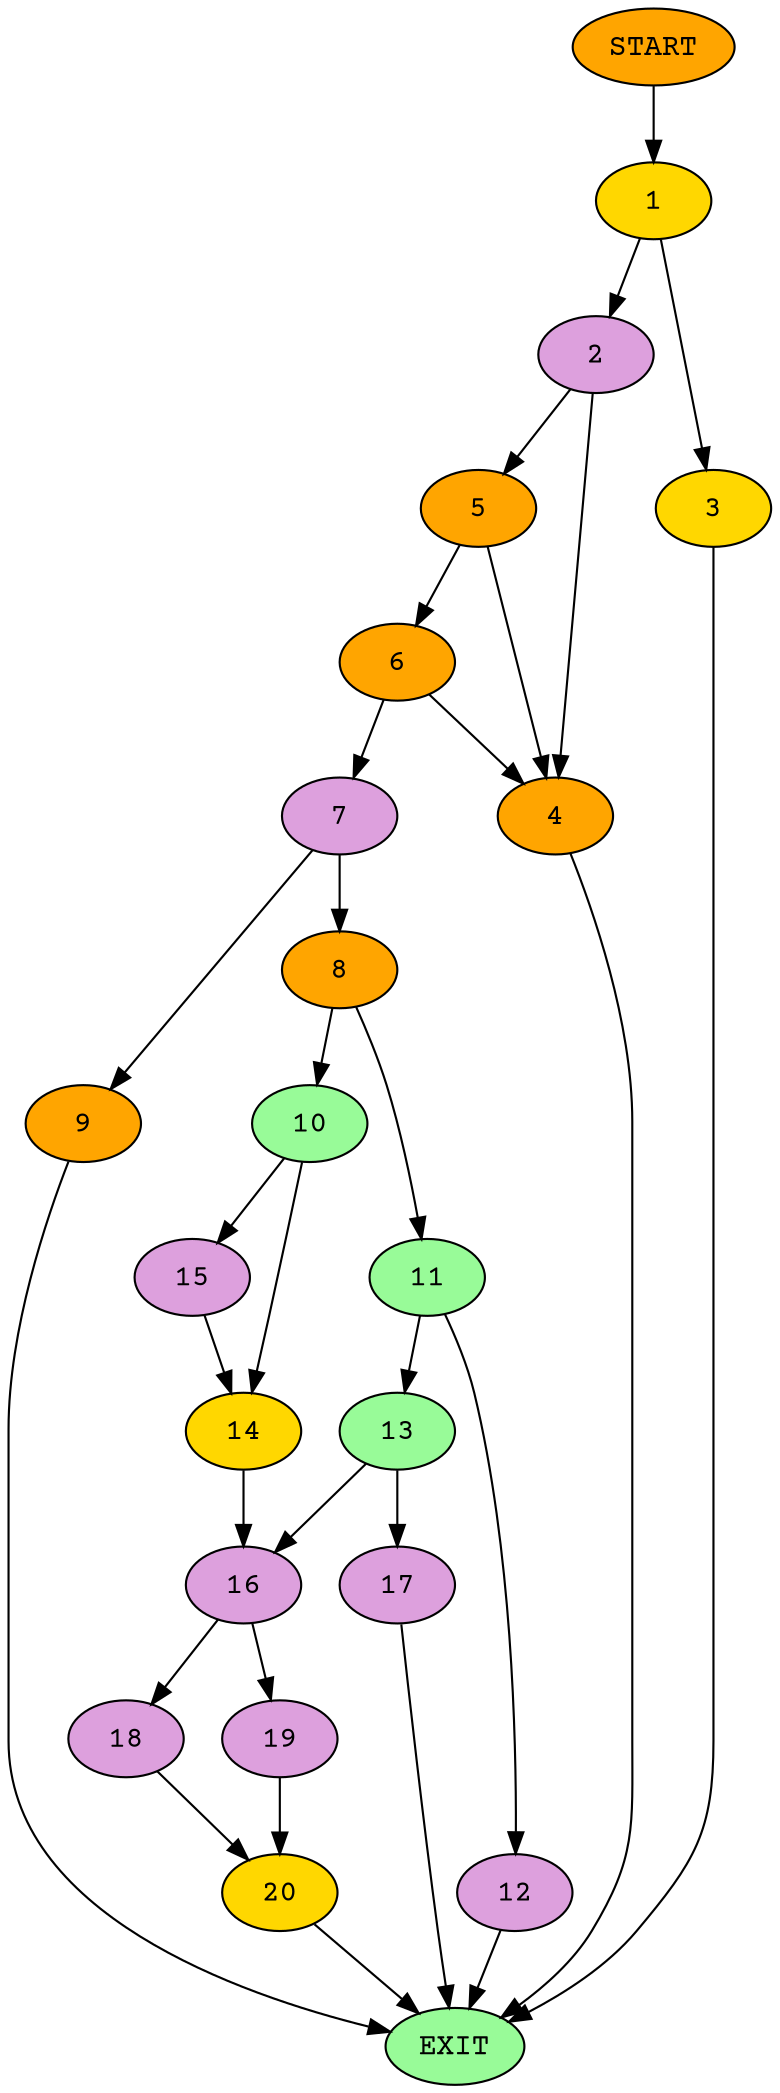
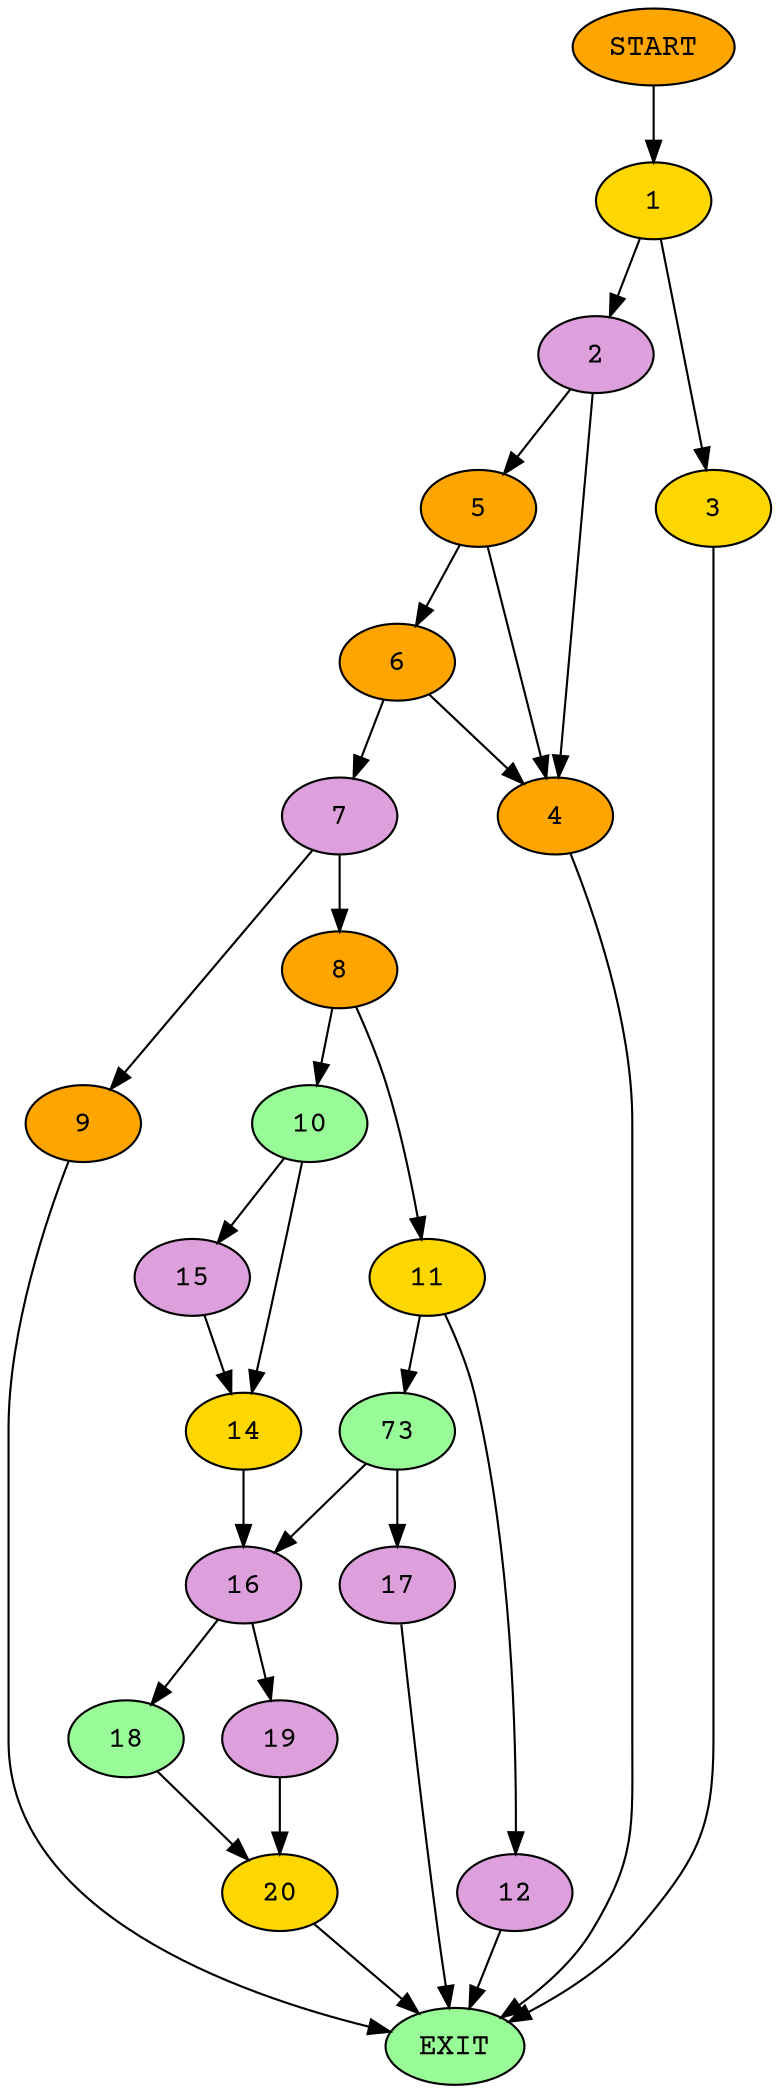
node "11": fillcolor palegreen -> gold
node "13": label "13" -> "73"
node "18": fillcolor plum -> palegreen
